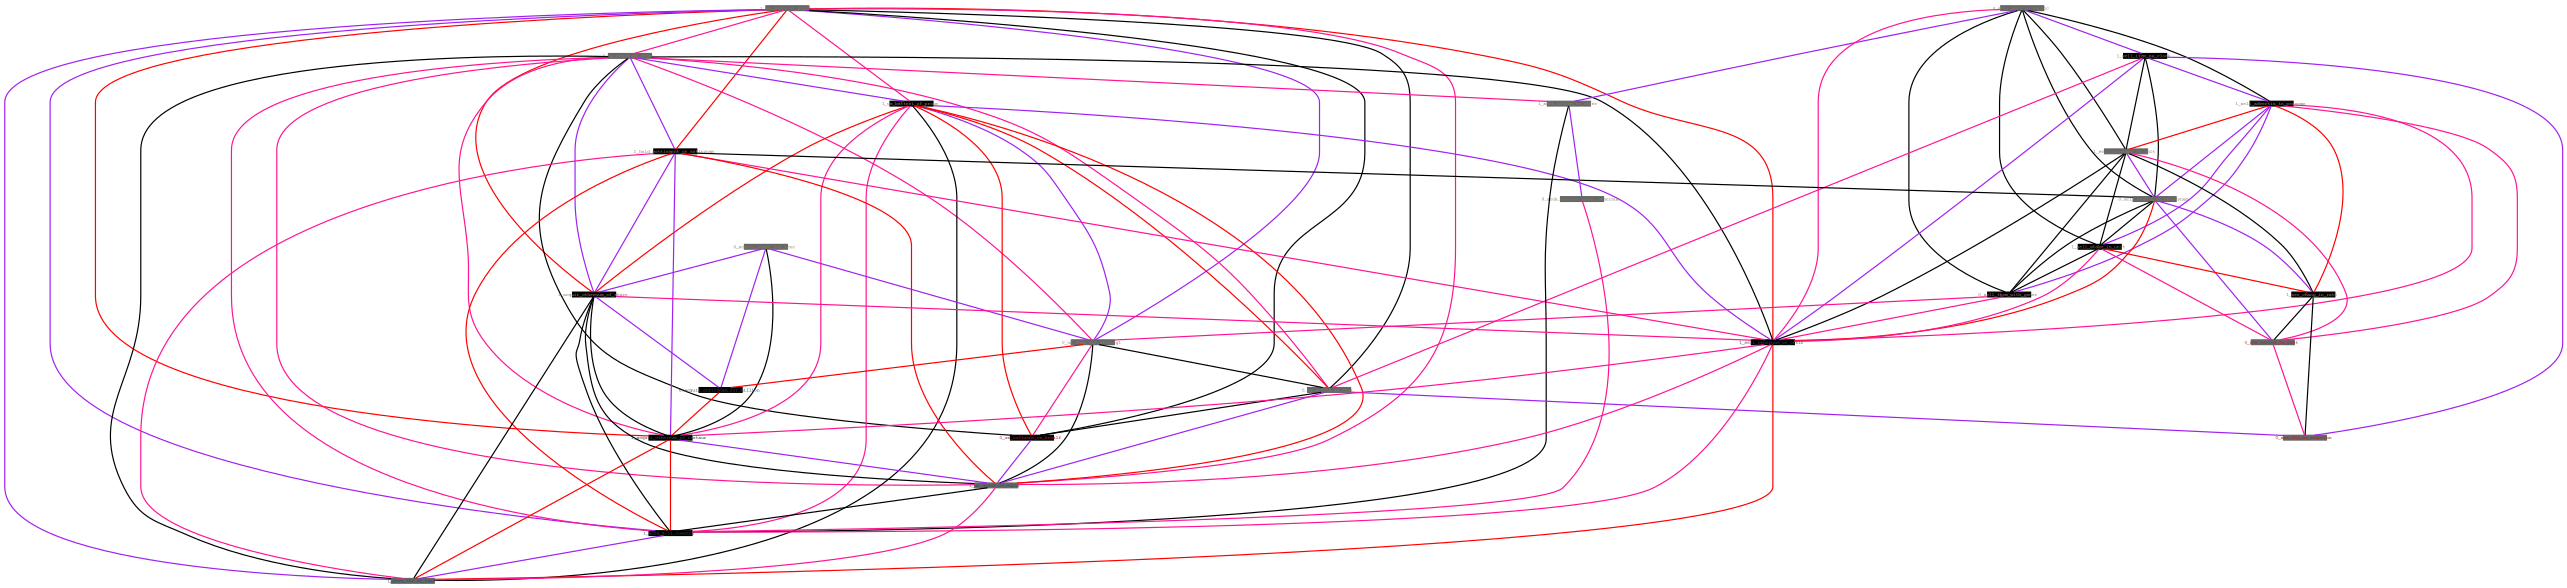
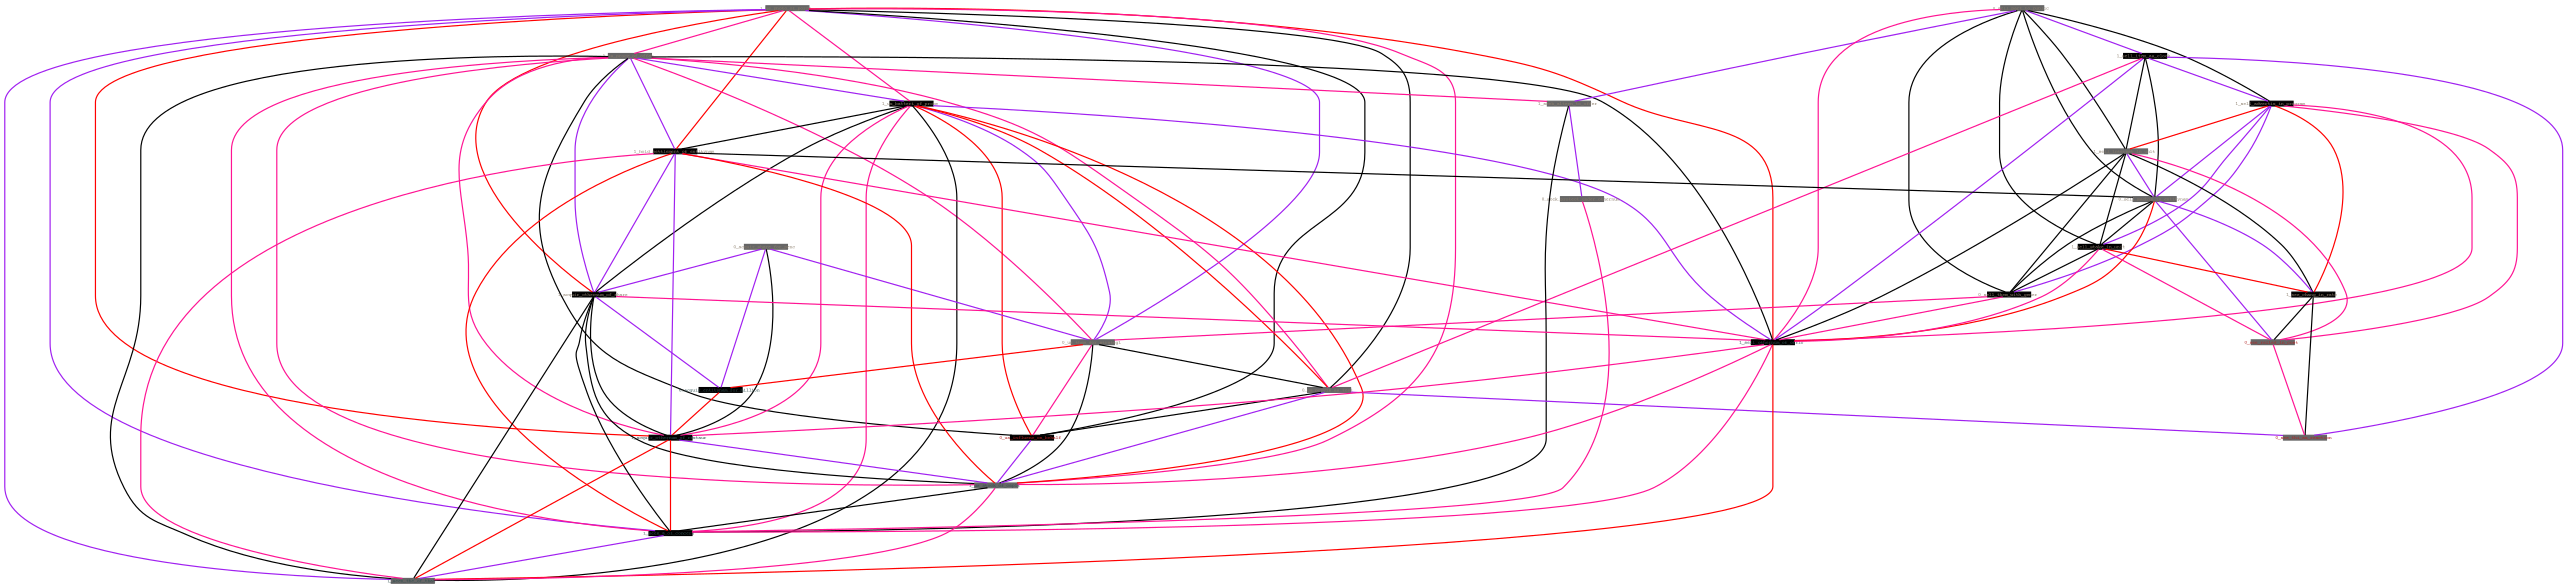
edge "1_us_batteri_of_probe" -- "1_hold_settlement_of_entitynam": added
edge "1_us_batteri_of_probe" -- "1_acquir_othernum_of_share": color red -> black
